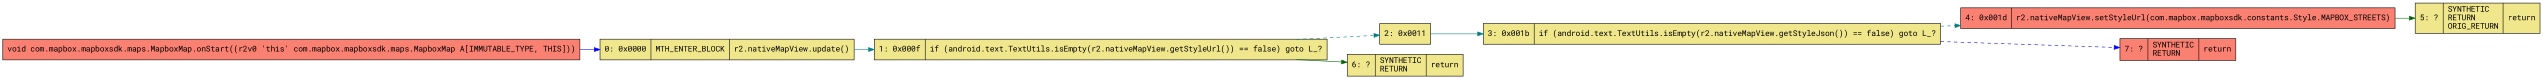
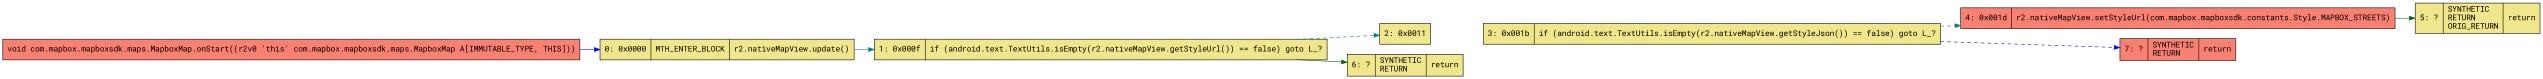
edge "2: 0x0011" -> "3: 0x001b": removed
